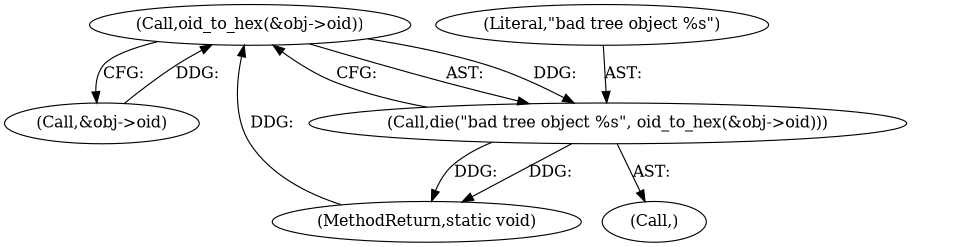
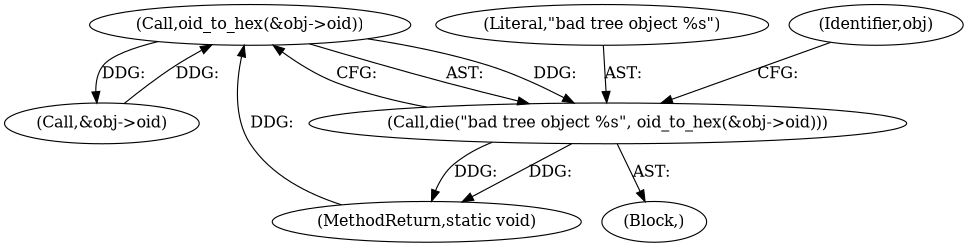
node "(Identifier,obj)": added
edge "(Call,oid_to_hex(&obj->oid))" -> "(Call,&obj->oid)": label "CFG: " -> "DDG: "
node "(Call,)": label "(Call,)" -> "(Block,)"
